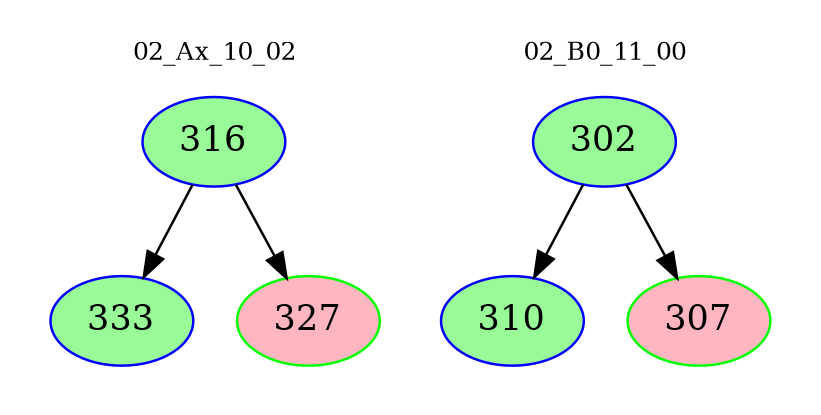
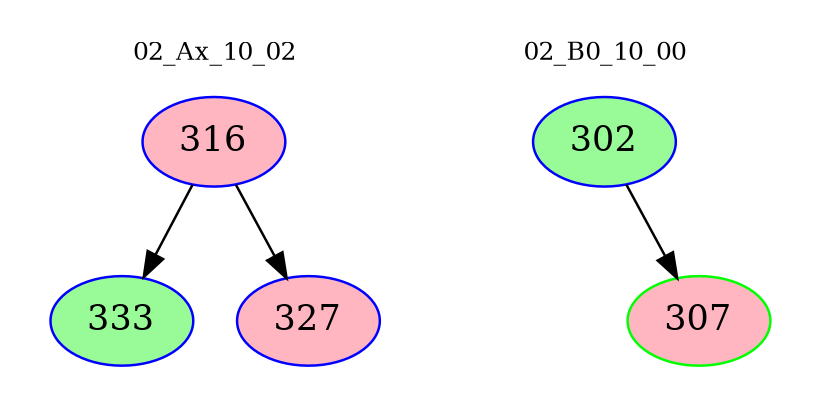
cluster "02_B0_11_00": label "02_B0_11_00" -> "02_B0_10_00"
node "316": fillcolor palegreen -> lightpink
node "327": color green -> blue
node "310": removed
